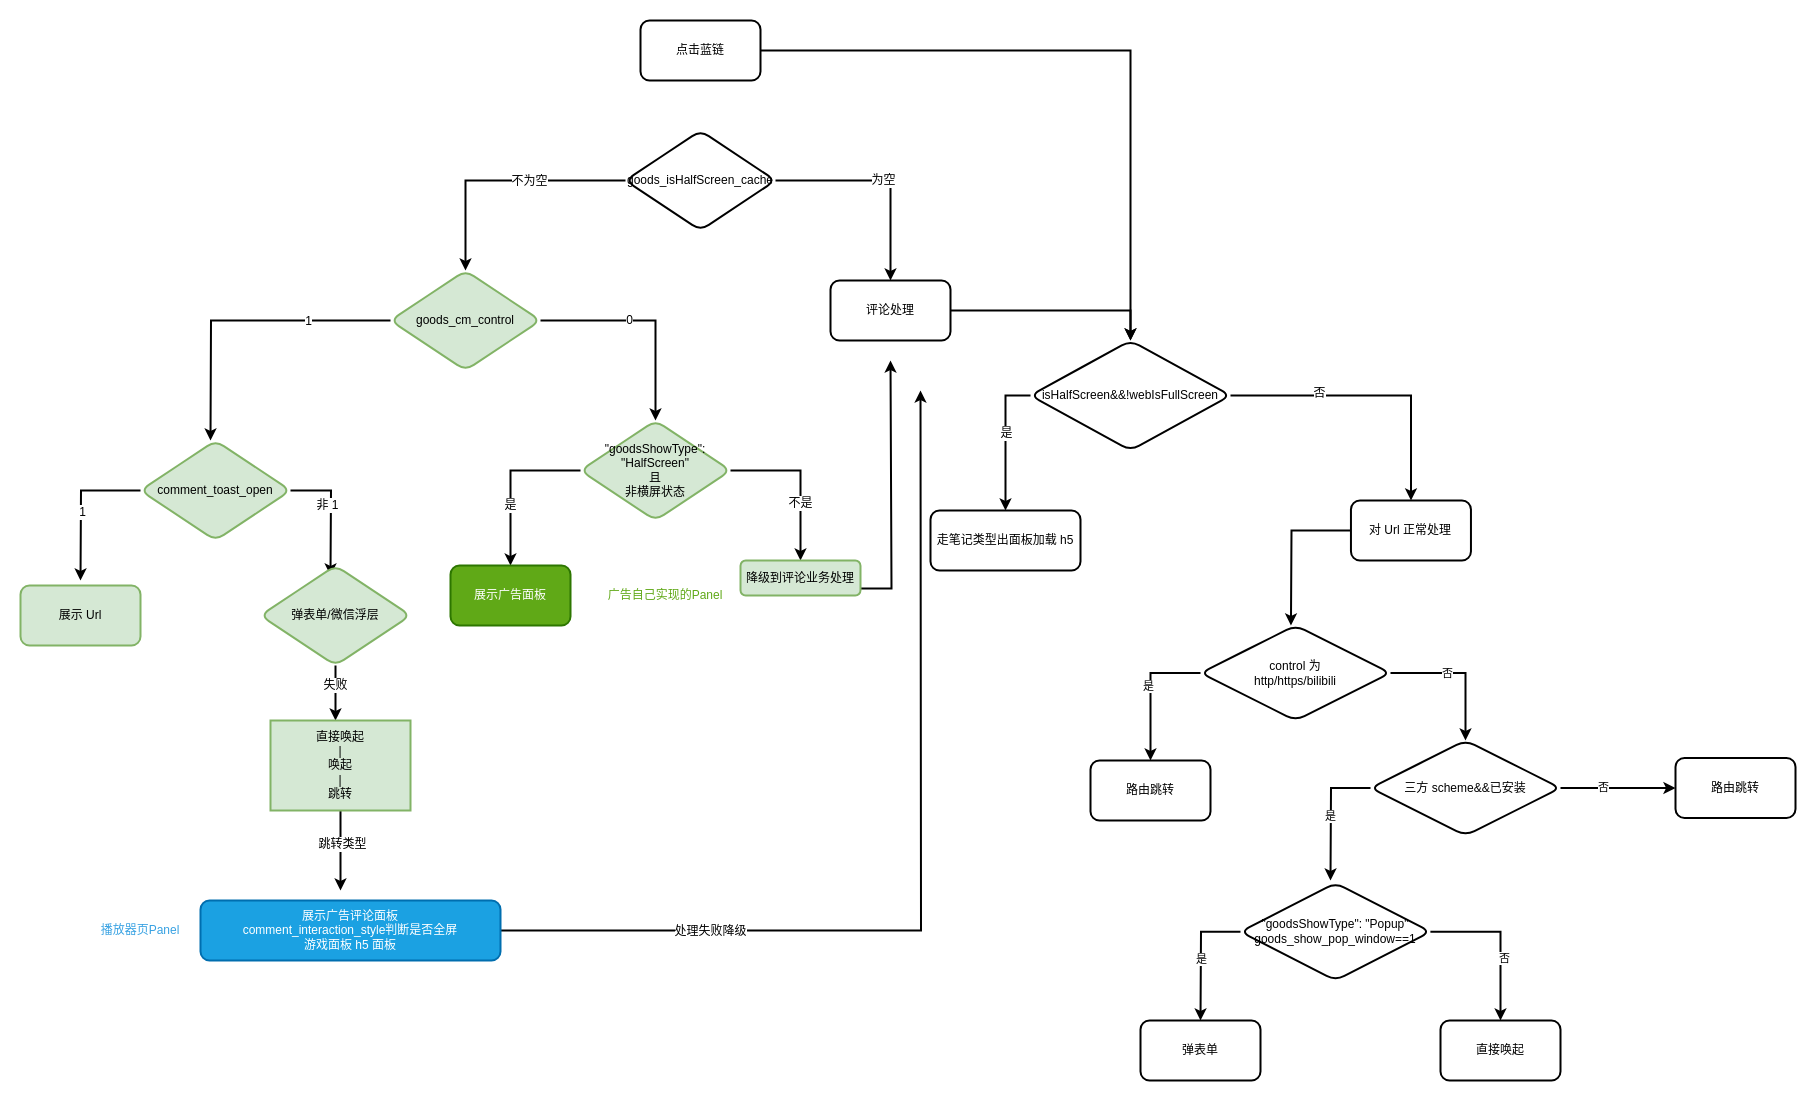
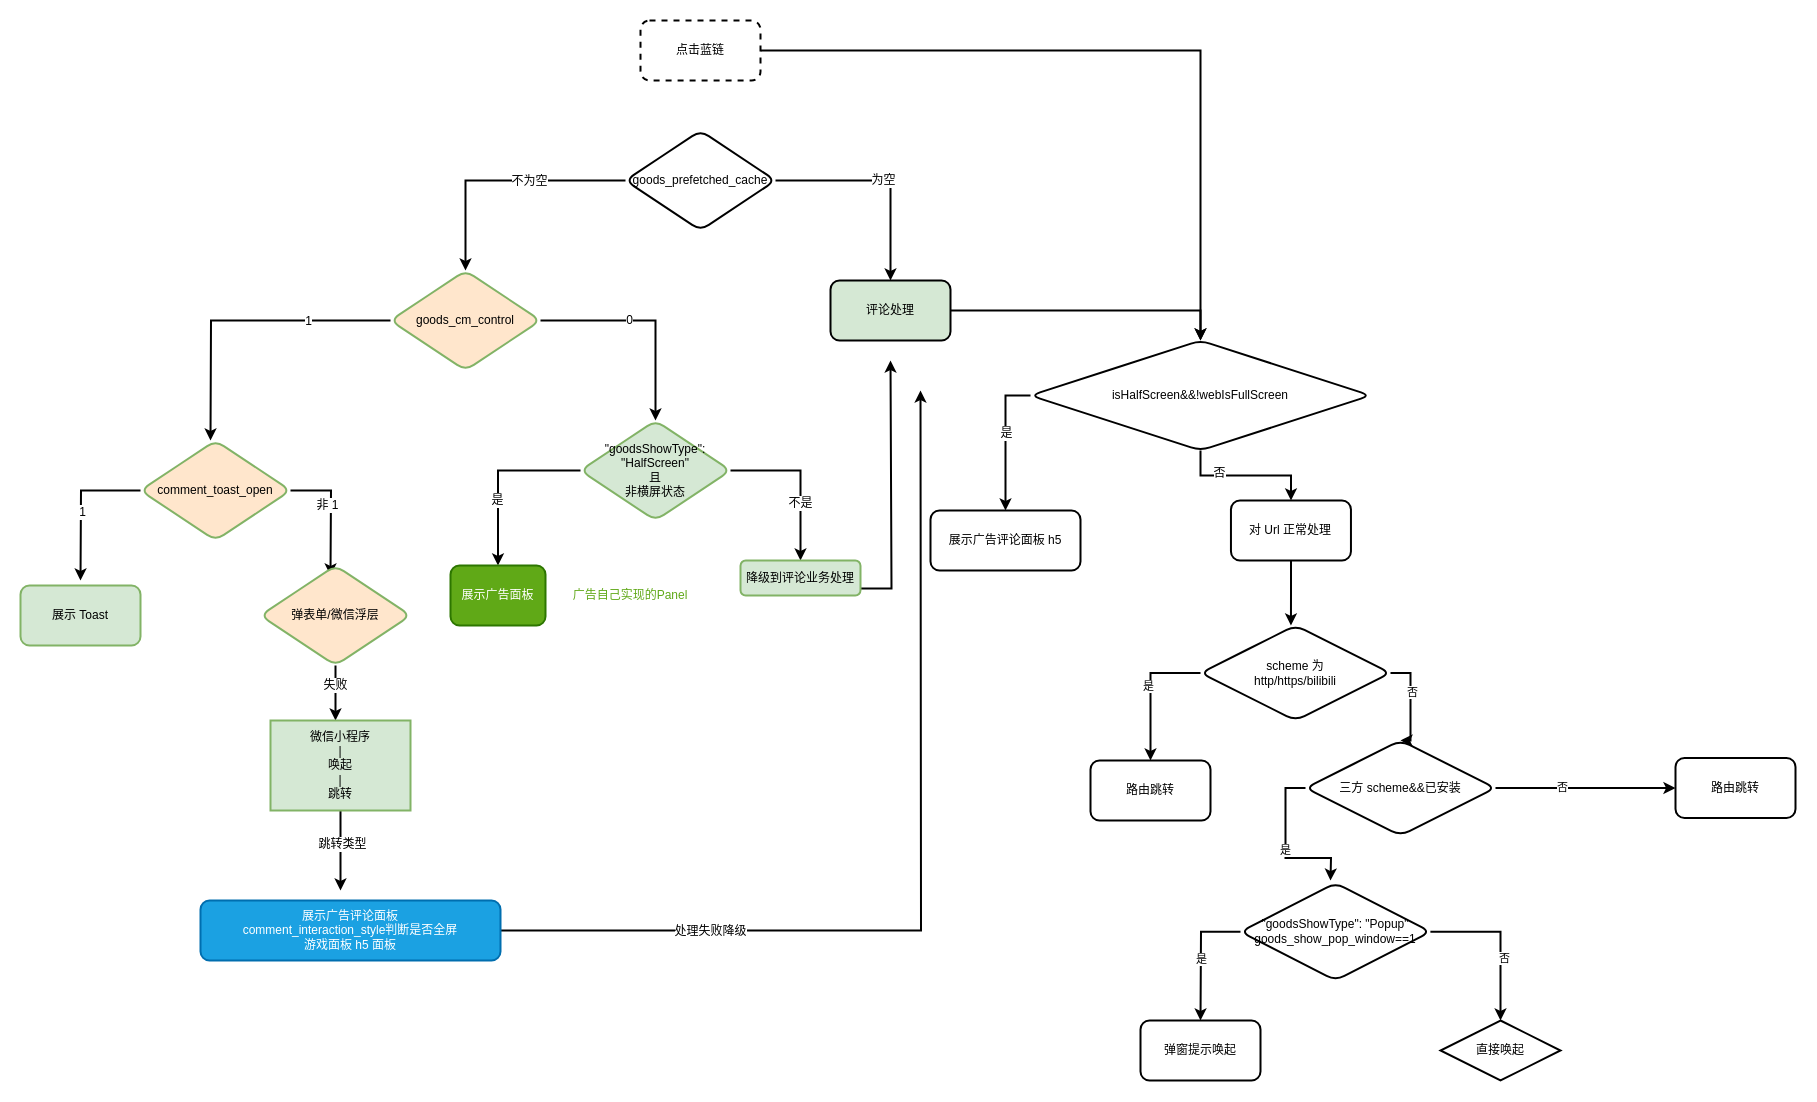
node "点击蓝链": style solid -> dashed
node "goods_isHalfScreen_cache": label "goods_isHalfScreen_cache" -> "goods_prefetched_cache"
node "评论处理": fillcolor #ffffff -> #d5e8d4
node "goods_cm_control": fillcolor #d5e8d4 -> #ffe6cc
node "isHalfScreen&&!webIsFullScreen": size 200x110 -> 340x110
node "comment_toast_open": fillcolor #d5e8d4 -> #ffe6cc
node "对 Url 正常处理": moved (1411, 531) -> (1291, 531)
node "走笔记类型出面板加载 h5": label "走笔记类型出面板加载 h5" -> "展示广告评论面板 h5"
node "展示广告面板": size 120x60 -> 95x60
node "广告自己实现的Panel": moved (666, 596) -> (631, 596)
node "展示 Url": label "展示 Url" -> "展示 Toast"
node "弹表单/微信浮层": fillcolor #d5e8d4 -> #ffe6cc
node "control 为 http/https/bilibili": label "control 为 http/https/bilibili" -> "scheme 为 http/https/bilibili"
node "直接唤起 | 唤起 | 跳转": label "直接唤起 | 唤起 | 跳转" -> "微信小程序 | 唤起 | 跳转"
node "三方 scheme&&已安装": moved (1466, 788) -> (1401, 788)
node "播放器页Panel": removed
node "弹表单": label "弹表单" -> "弹窗提示唤起"
node "直接唤起": shape rounded rectangle -> diamond
